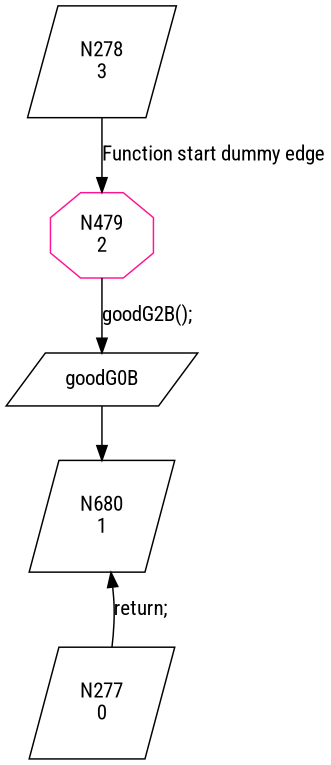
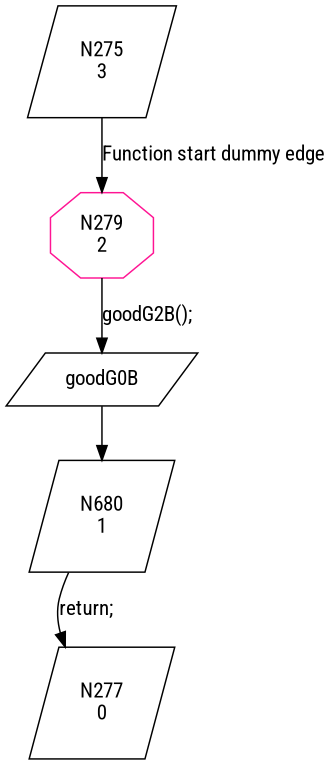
node "N278 3": label "N278 3" -> "N275 3"
node "N479 2": label "N479 2" -> "N279 2"
edge "N277 0" -> "N680 1": reversed
